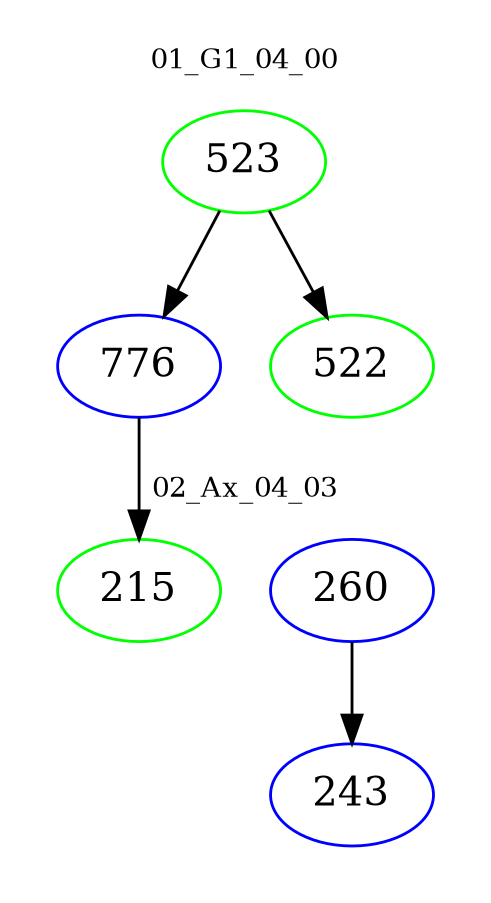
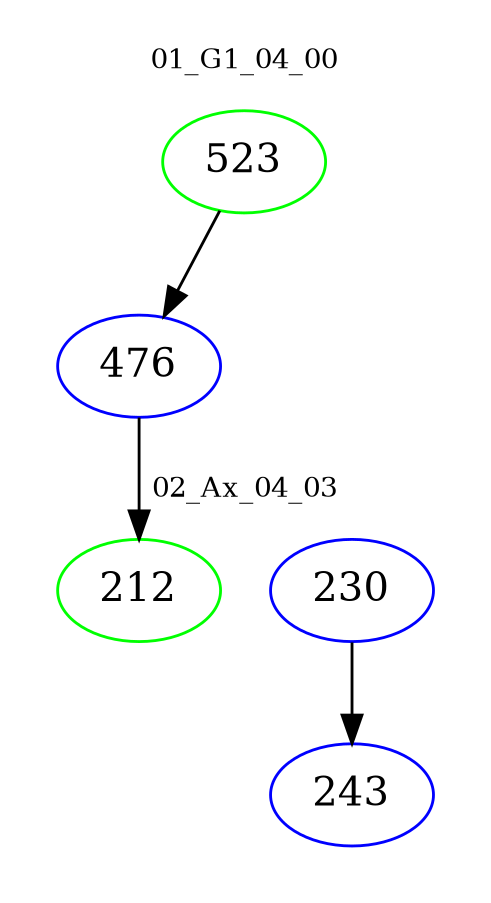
node "776": label "776" -> "476"
node "522": removed
node "215": label "215" -> "212"
node "260": label "260" -> "230"
